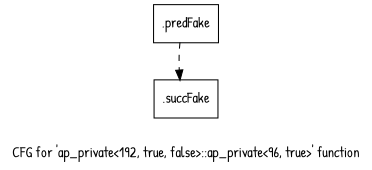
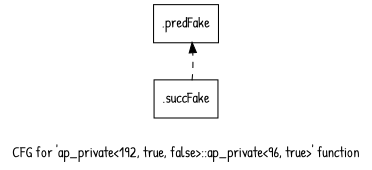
edge ".predFake" -> ".succFake": reversed
